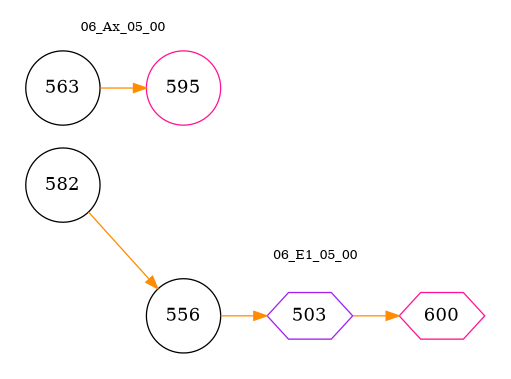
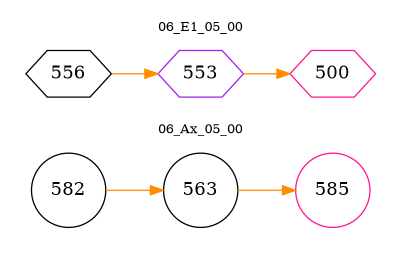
node "595": label "595" -> "585"
edge "582" -> "556": now "582" -> "563"
node "556": shape circle -> hexagon
node "503": label "503" -> "553"
node "600": label "600" -> "500"
